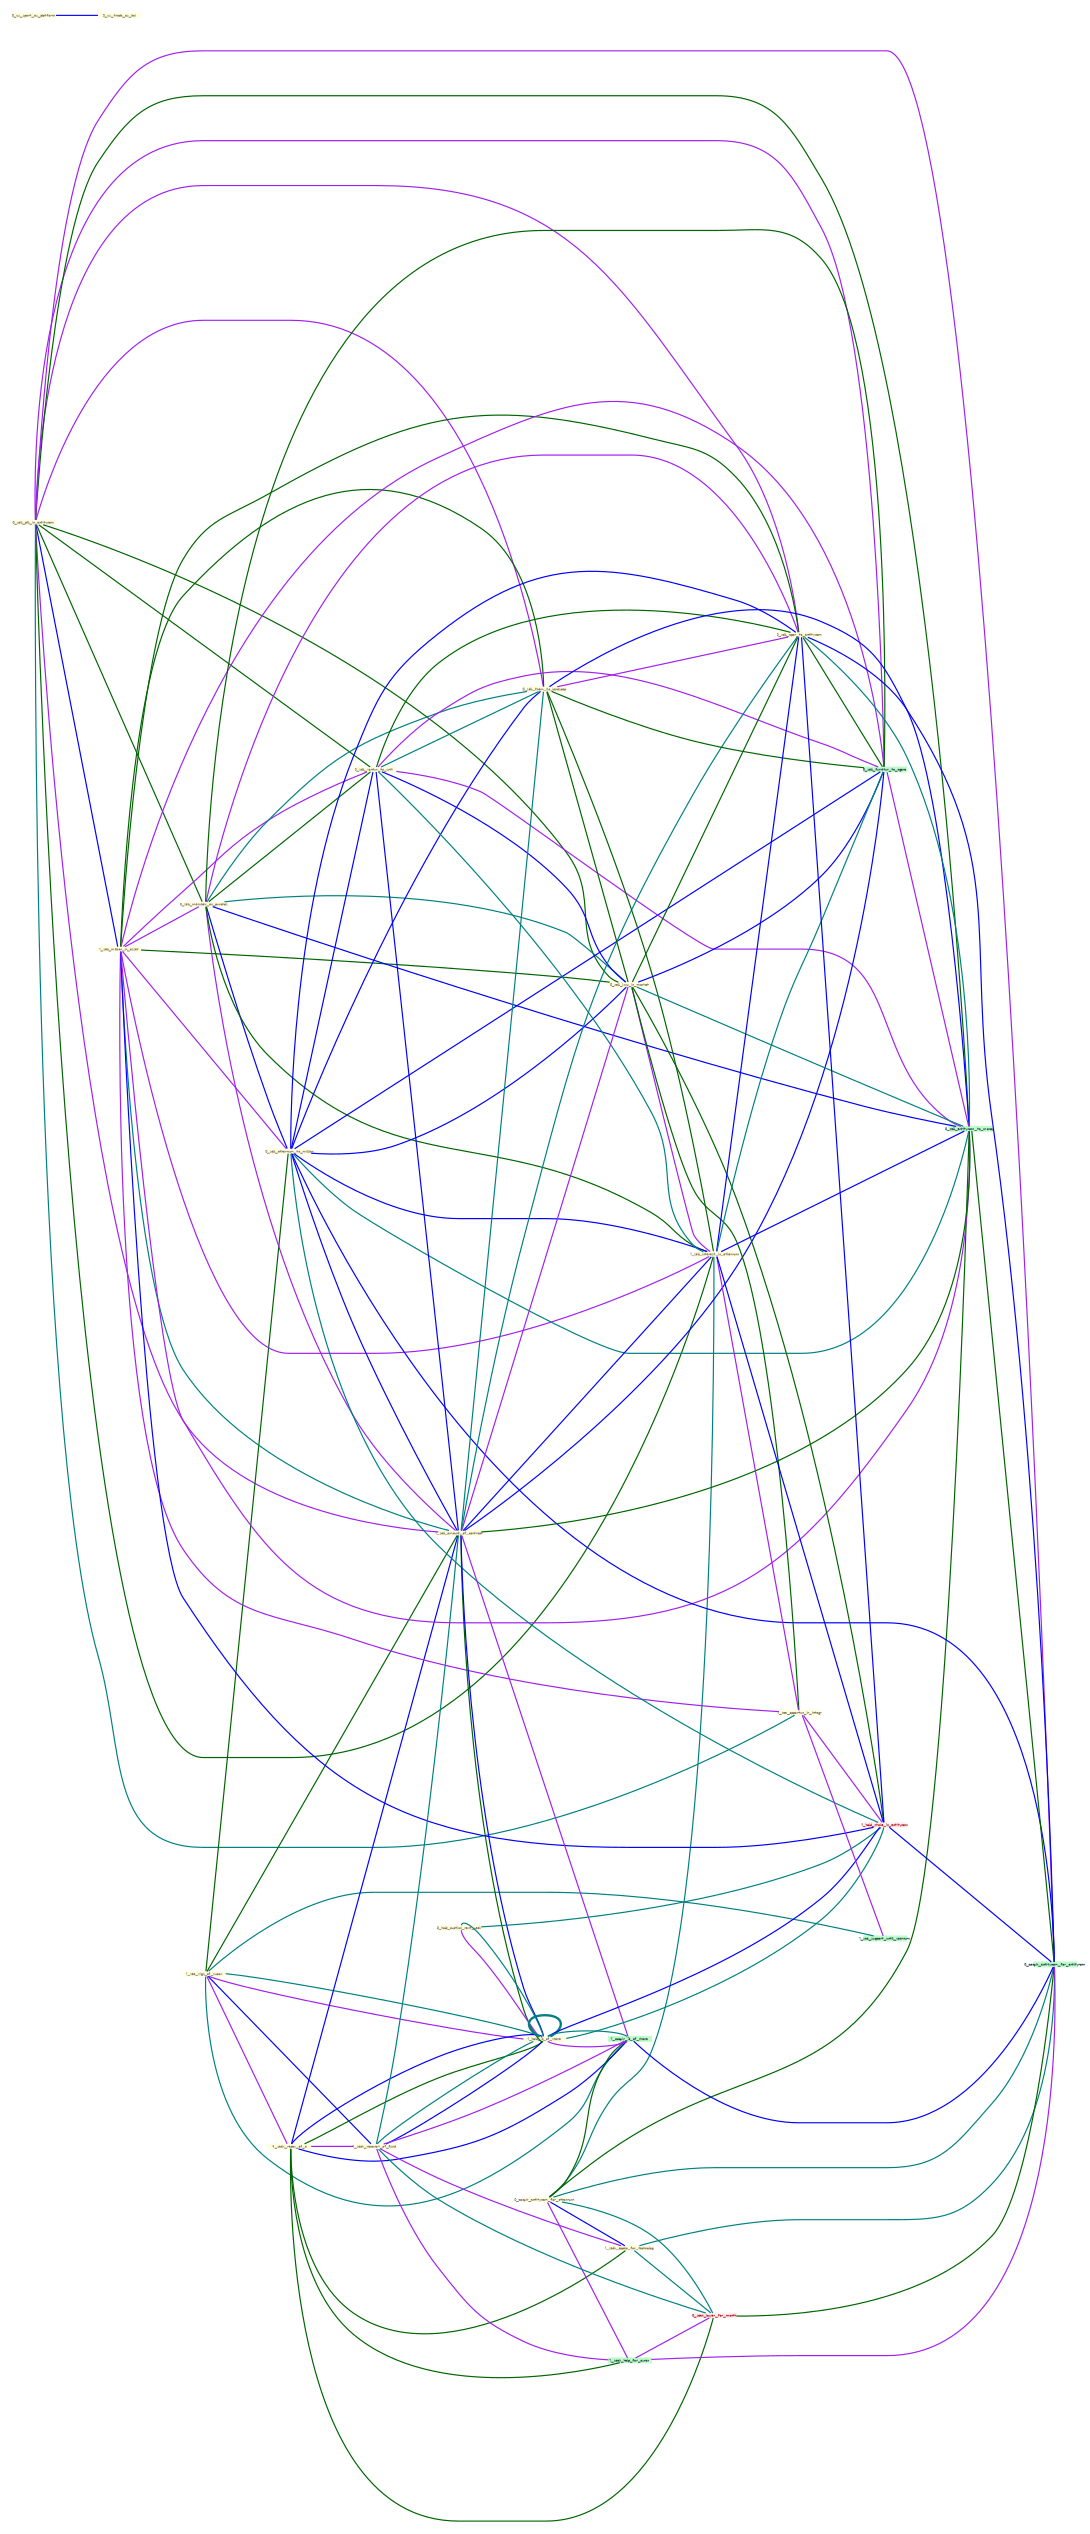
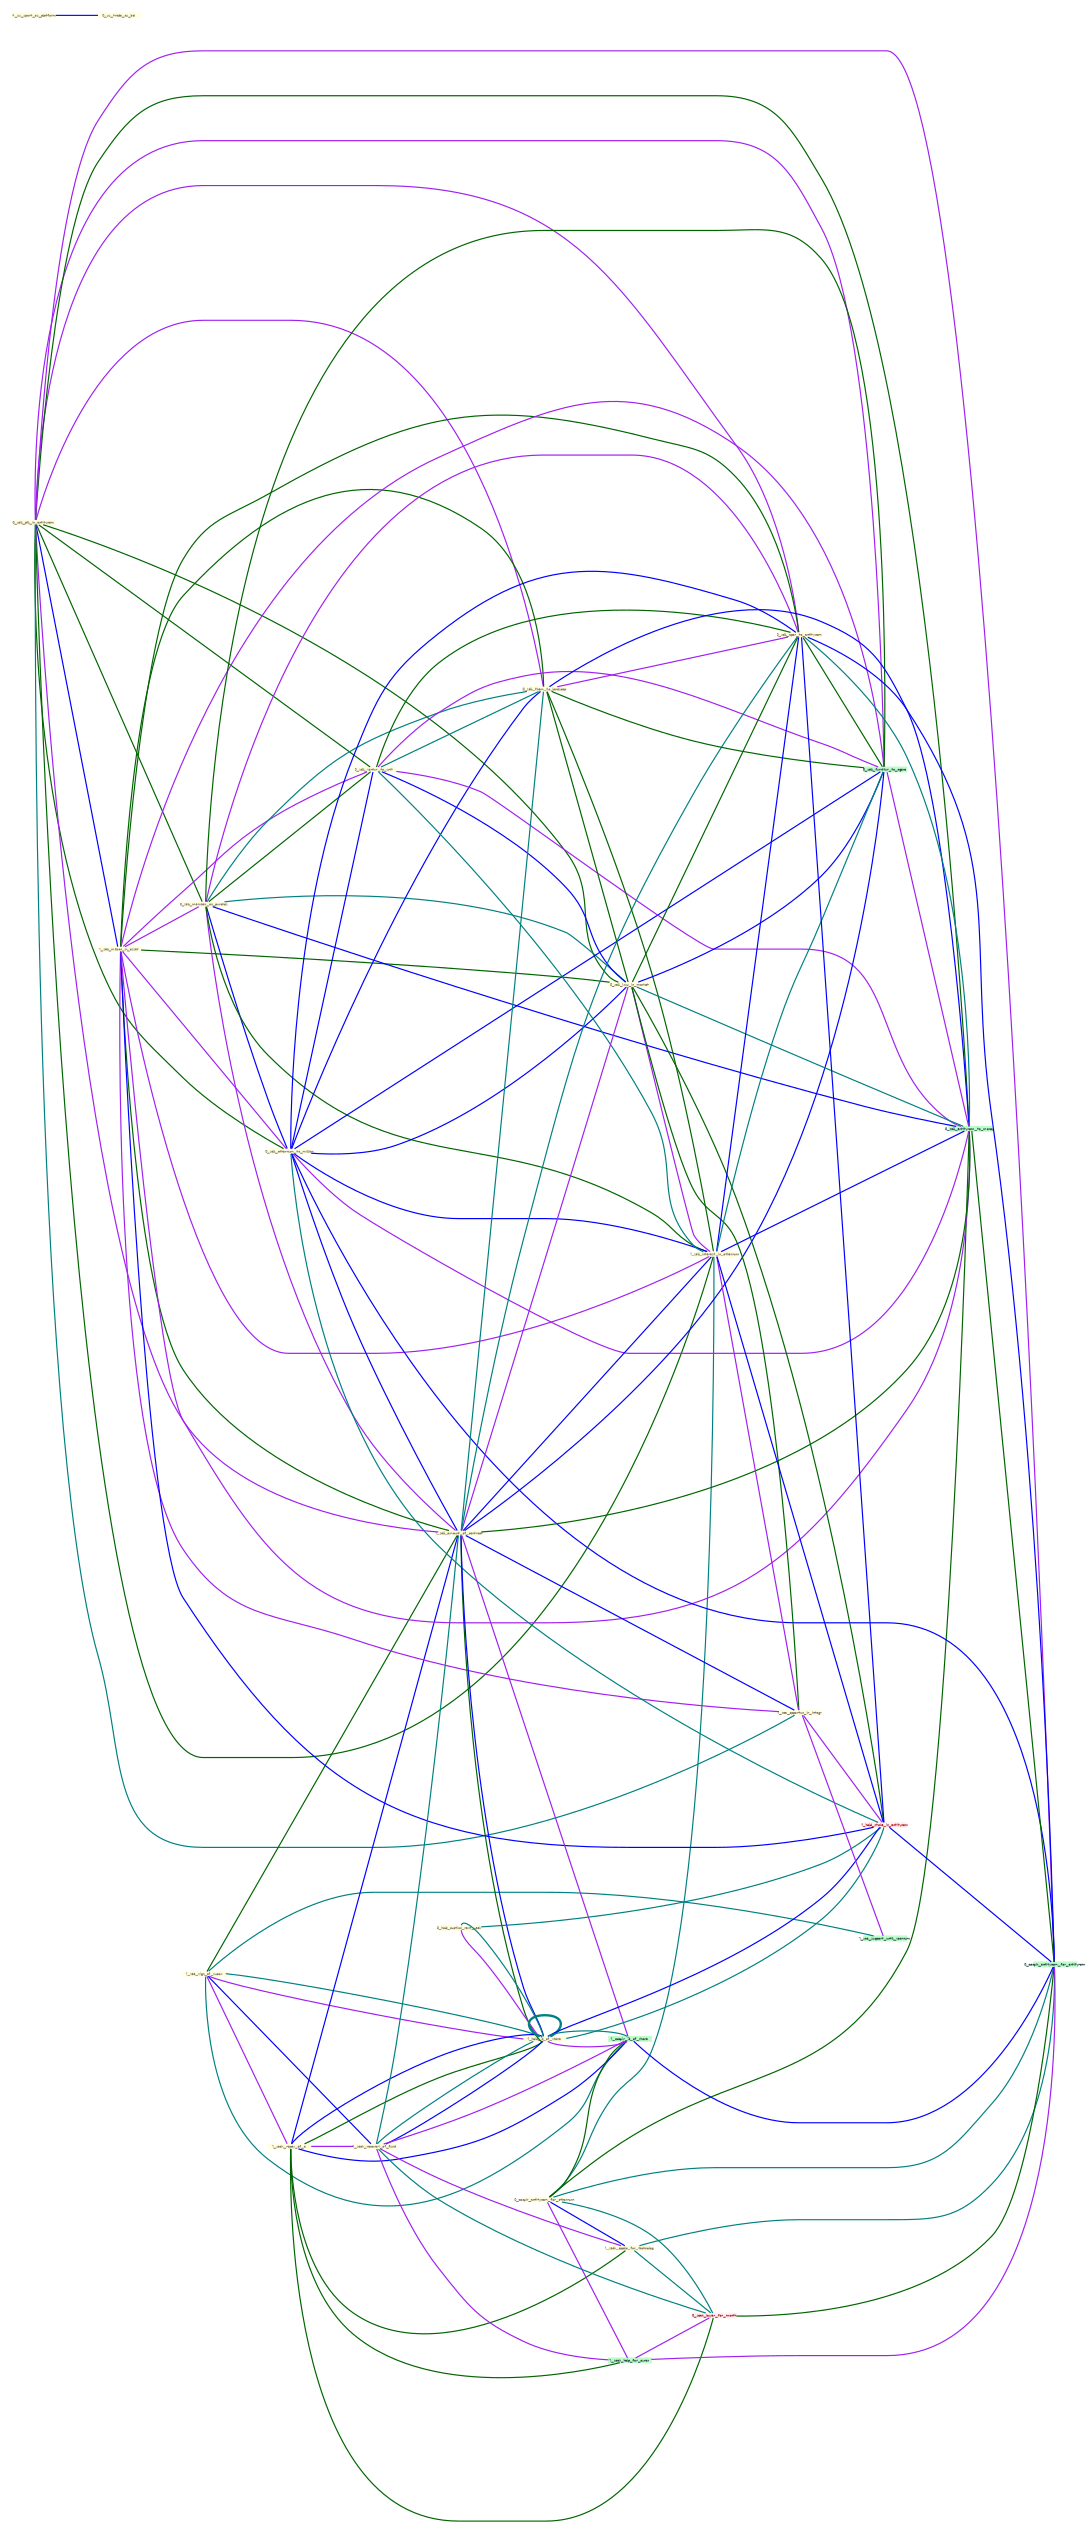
node "0_us_sport_as_platform": label "0_us_sport_as_platform" -> "7_us_sport_as_platform"
node "3_us_trade_as_boi": label "3_us_trade_as_boi" -> "0_us_trade_as_boi"
edge "0_sell_ventur_to_unit" -- "1_sell_amount_of_contract": now "1_see_opportun_in_integr" -- "1_sell_amount_of_contract"
edge "0_sell_entitynam_to_manag" -- "0_sell_othernum_to_million": color teal -> purple
edge "1_sell_million_in_asset" -- "1_sell_amount_of_contract": color teal -> darkgreen
edge "0_sell_othernum_to_million" -- "1_see_sign_of_swoon": now "0_sell_othernum_to_million" -- "0_sell_pill_in_entitynam"
node "7_seek_repay_of_a": label "7_seek_repay_of_a" -> "1_seek_repay_of_a"
